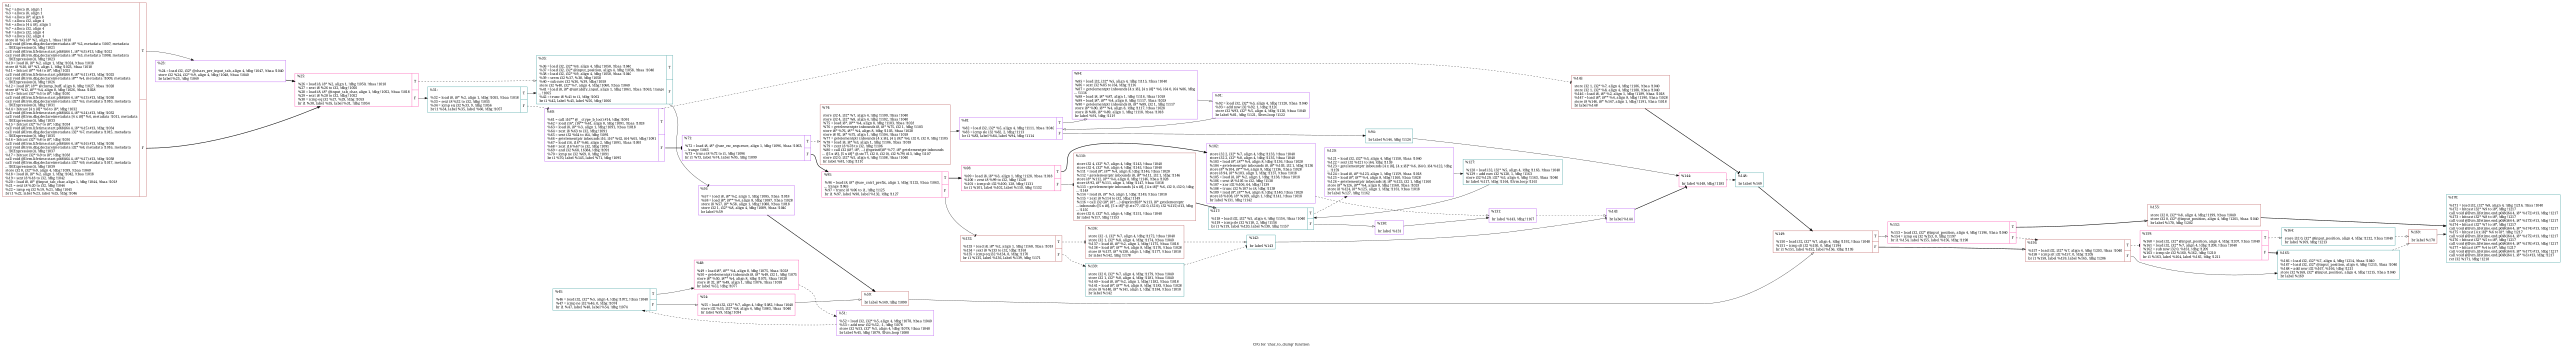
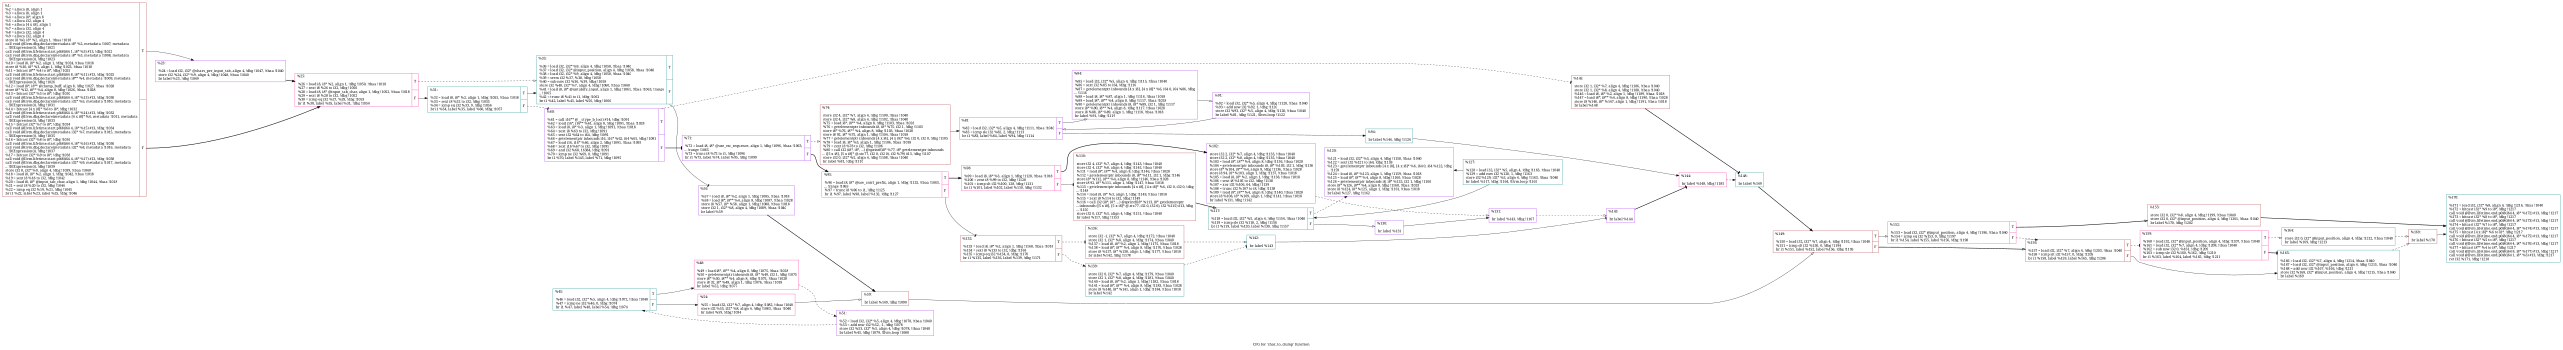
edge "%120:" -> "%127:": reversed
edge "%45:" -> "%54:": arrowhead onormal -> normal
